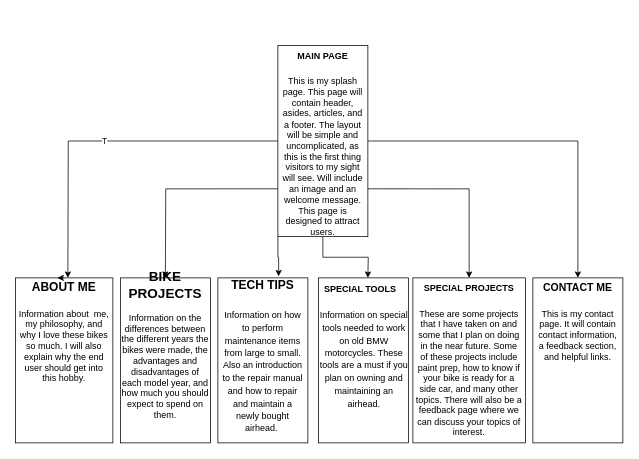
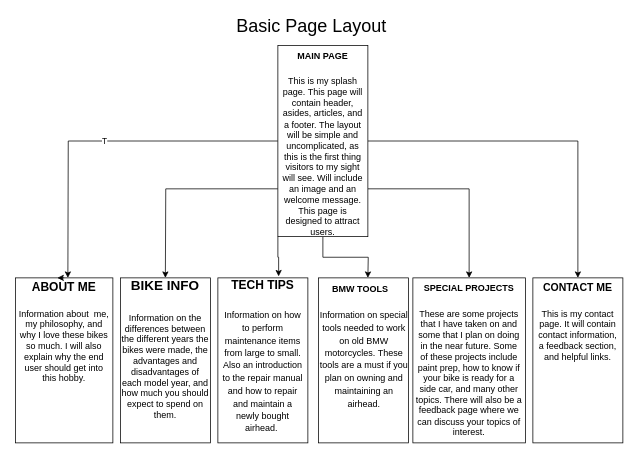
node "Basic Page Layout": added
node "BIKE PROJECTS": label "BIKE PROJECTS" -> "BIKE INFO"
node "SPECIAL TOOLS": label "SPECIAL TOOLS" -> "BMW TOOLS"
